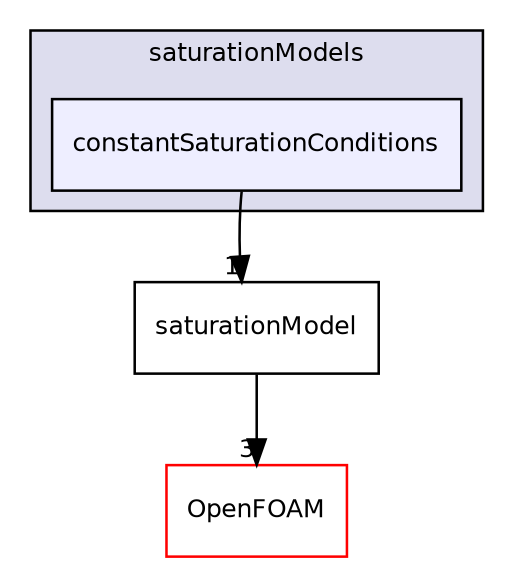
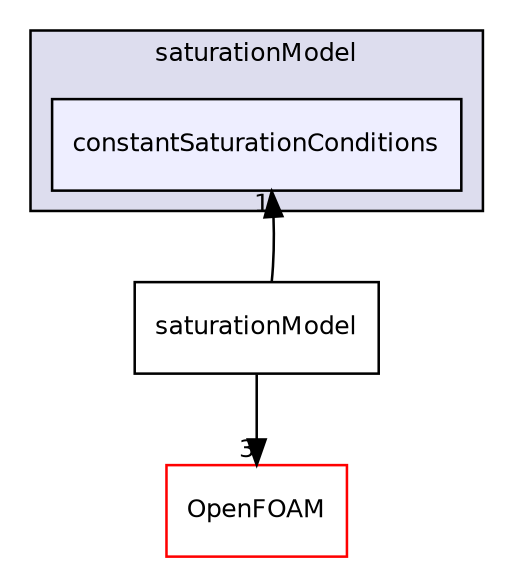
cluster "saturationModels": label "saturationModels" -> "saturationModel"
edge "constantSaturationConditions" -> "saturationModel": reversed
